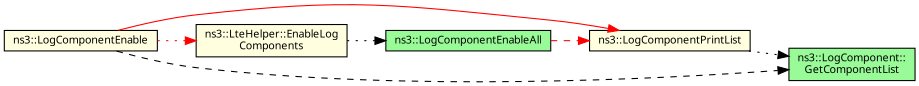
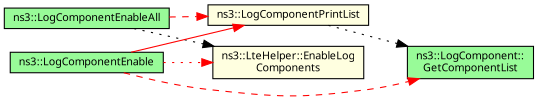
node "ns3::LogComponentEnable": fillcolor lightyellow -> palegreen
edge "ns3::LteHelper::EnableLog Components" -> "ns3::LogComponentEnableAll": reversed
edge "ns3::LogComponentEnable" -> "ns3::LogComponent:: GetComponentList": color black -> red
